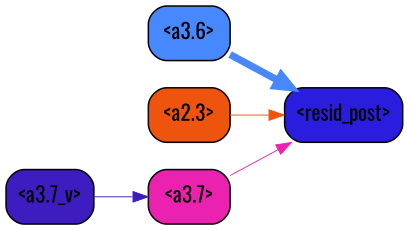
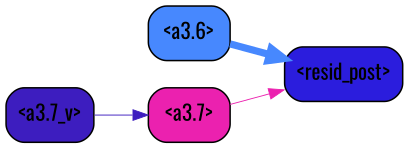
node "<a2.3>": removed
